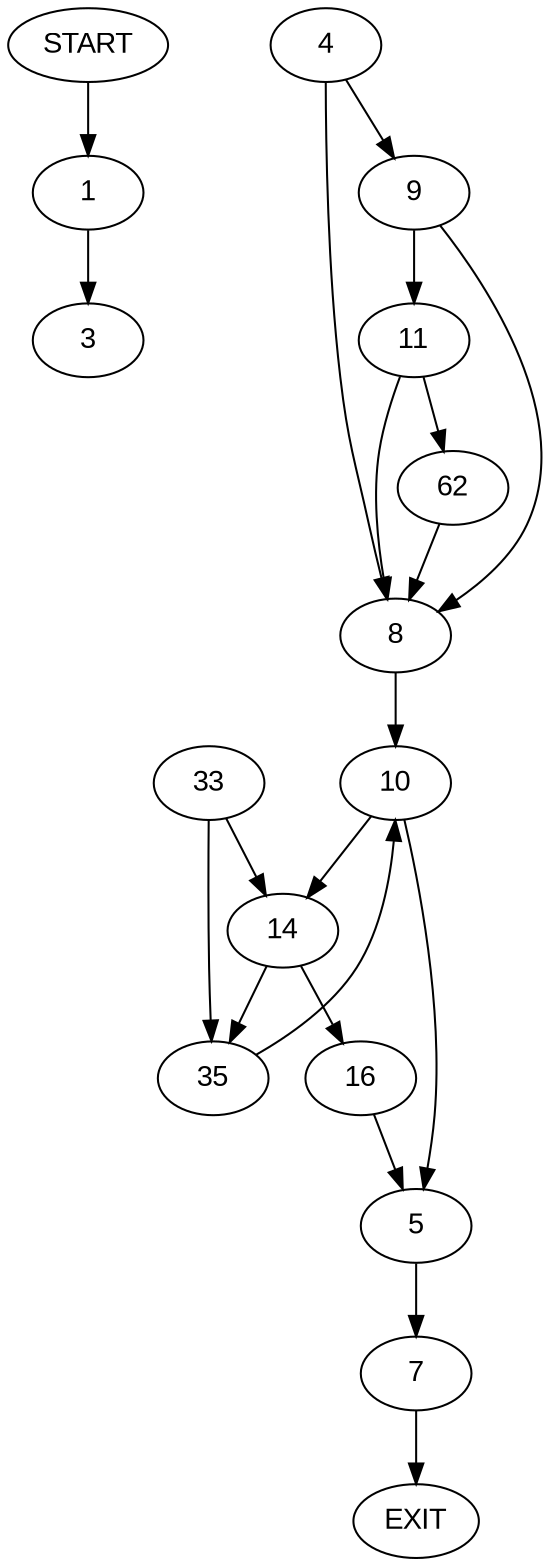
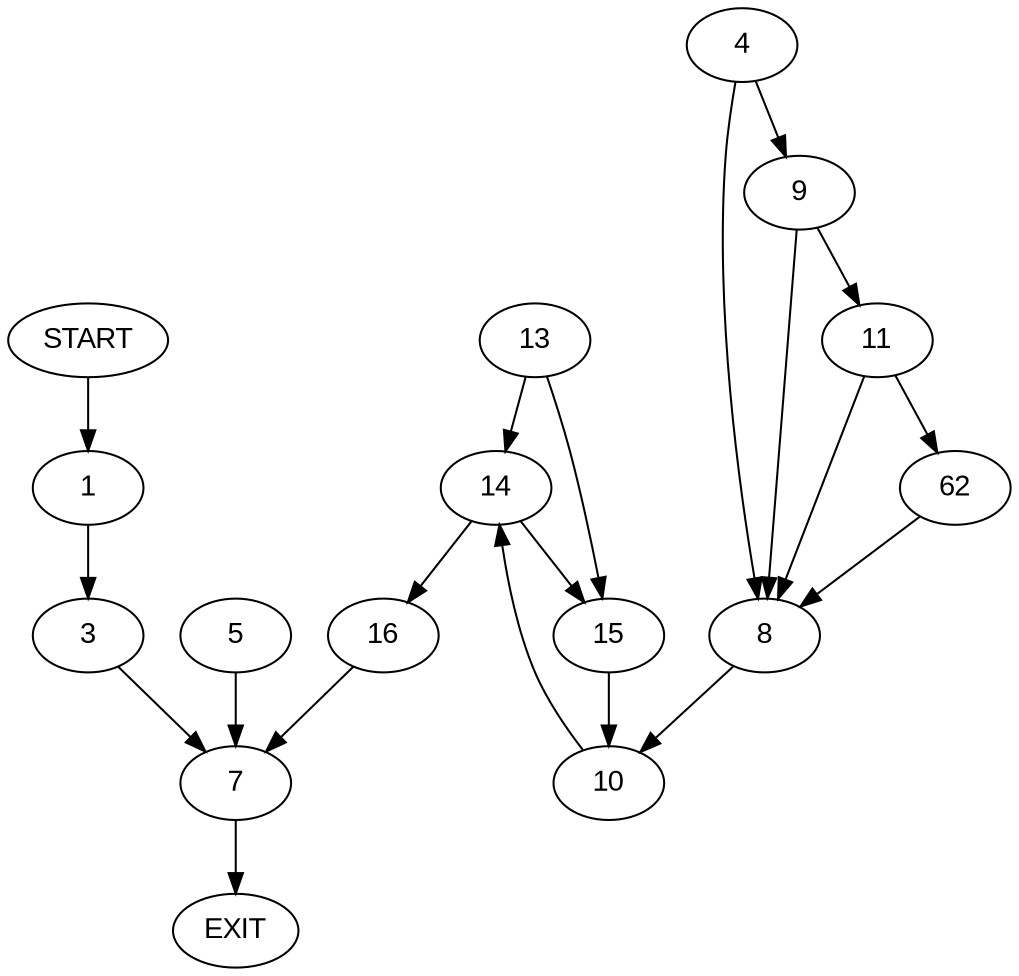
edge "3" -> "7": added
node "33": label "33" -> "13"
edge "10" -> "5": removed
node "35": label "35" -> "15"
edge "16" -> "5": now "16" -> "7"
